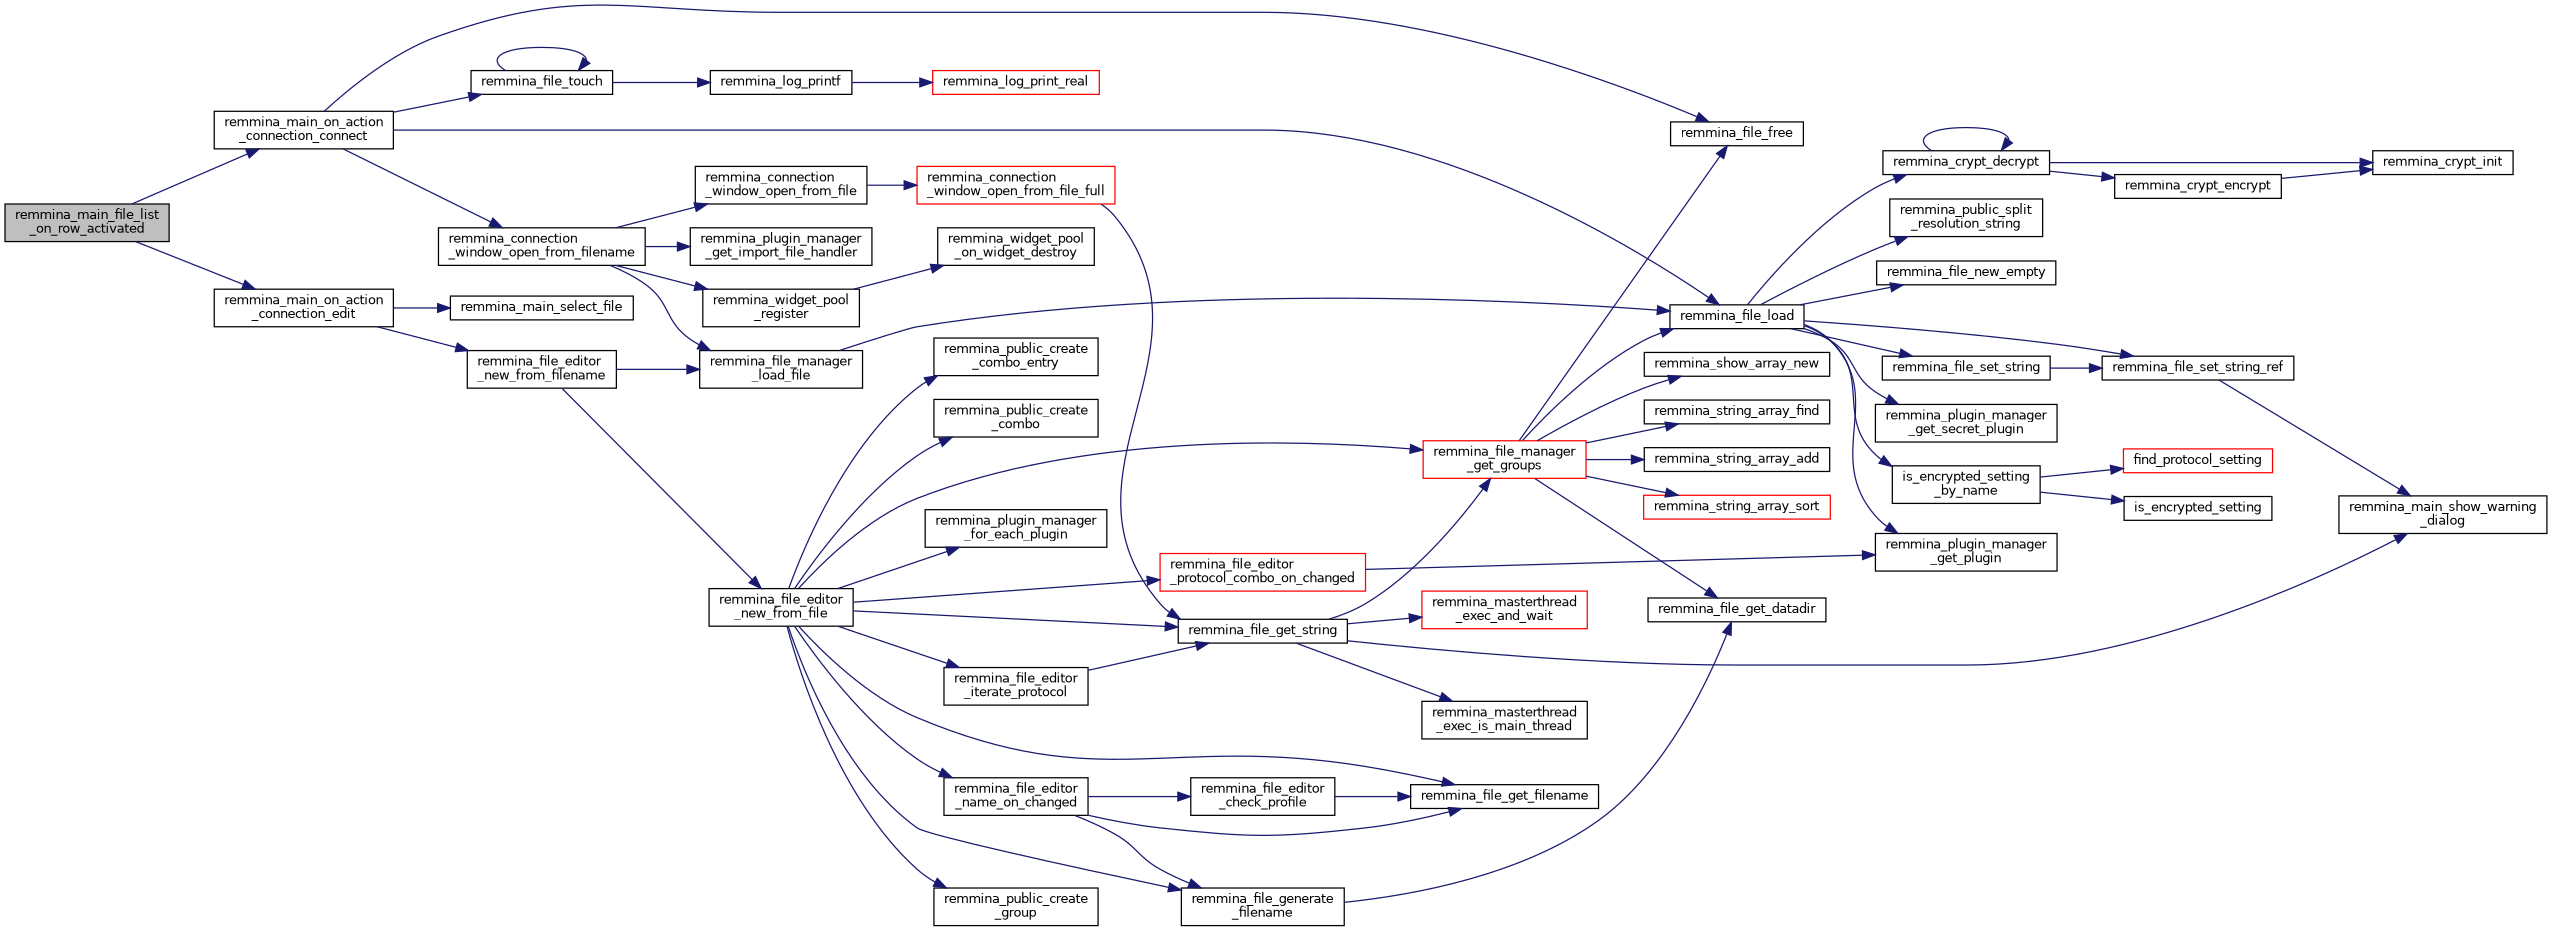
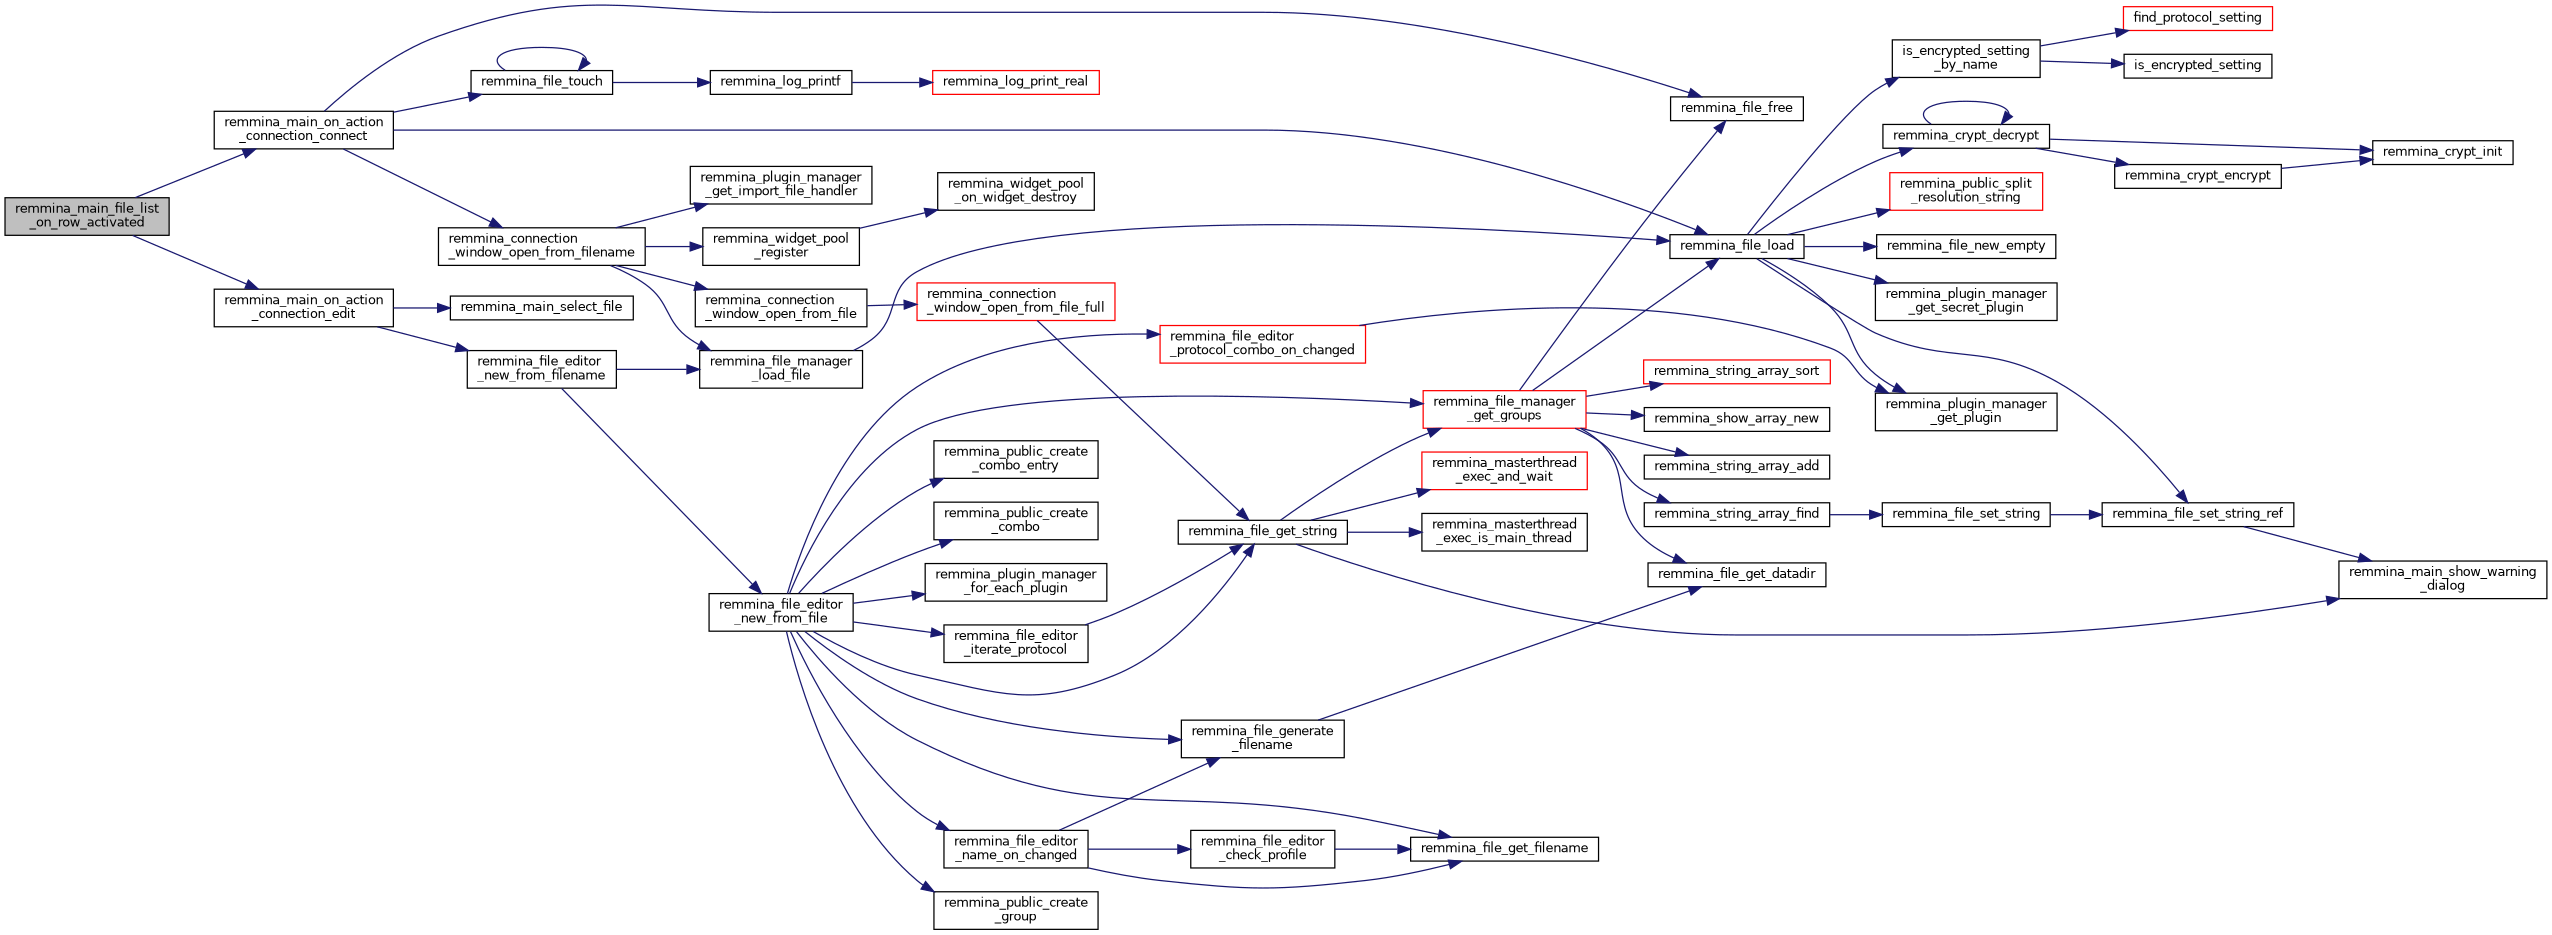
node "remmina_public_split _resolution_string": color black -> red
edge "remmina_file_load" -> "remmina_file_set_string": now "remmina_string_array_find" -> "remmina_file_set_string"
